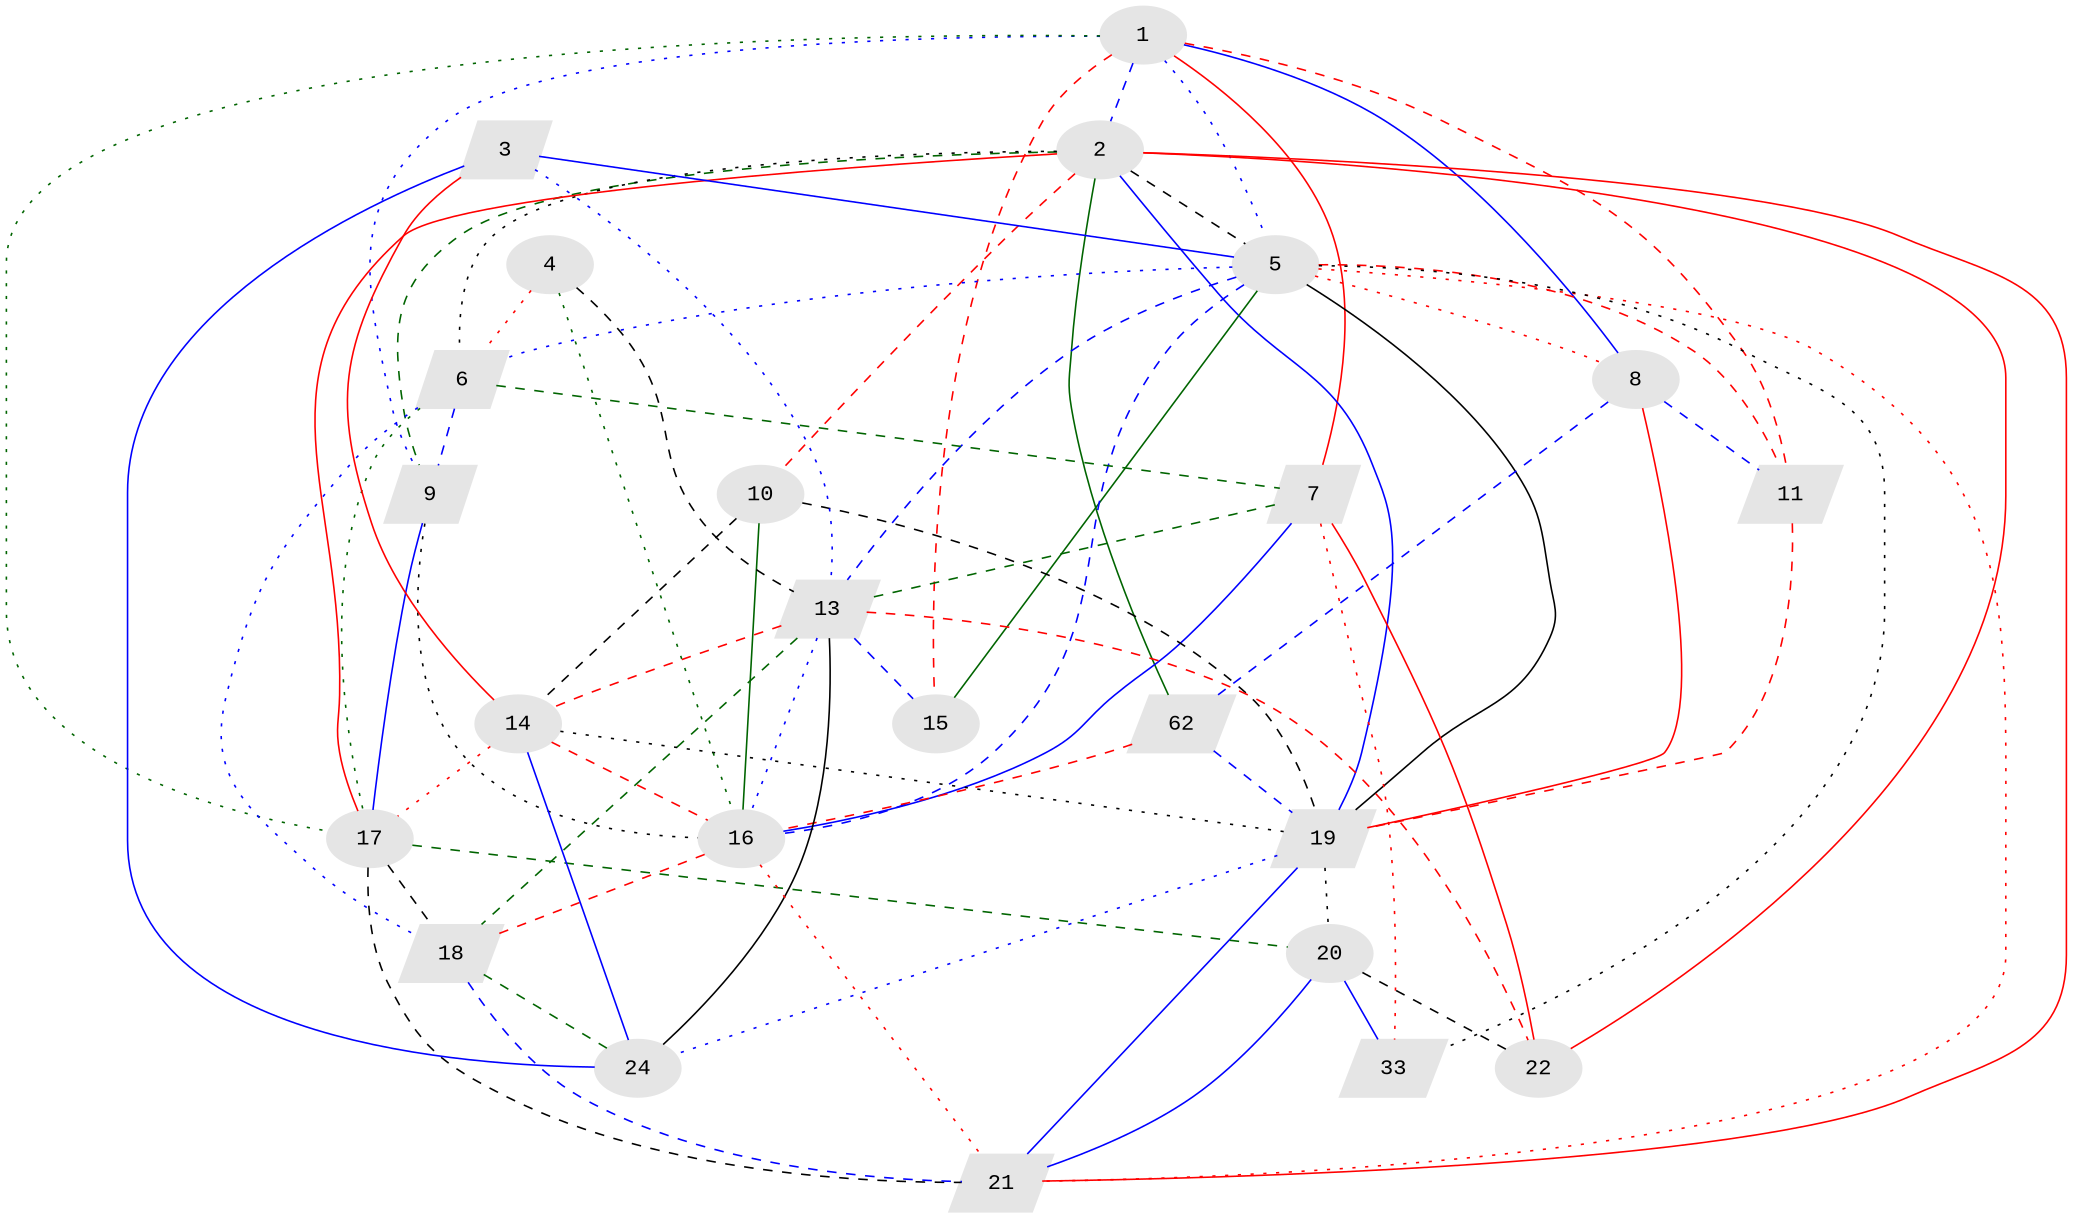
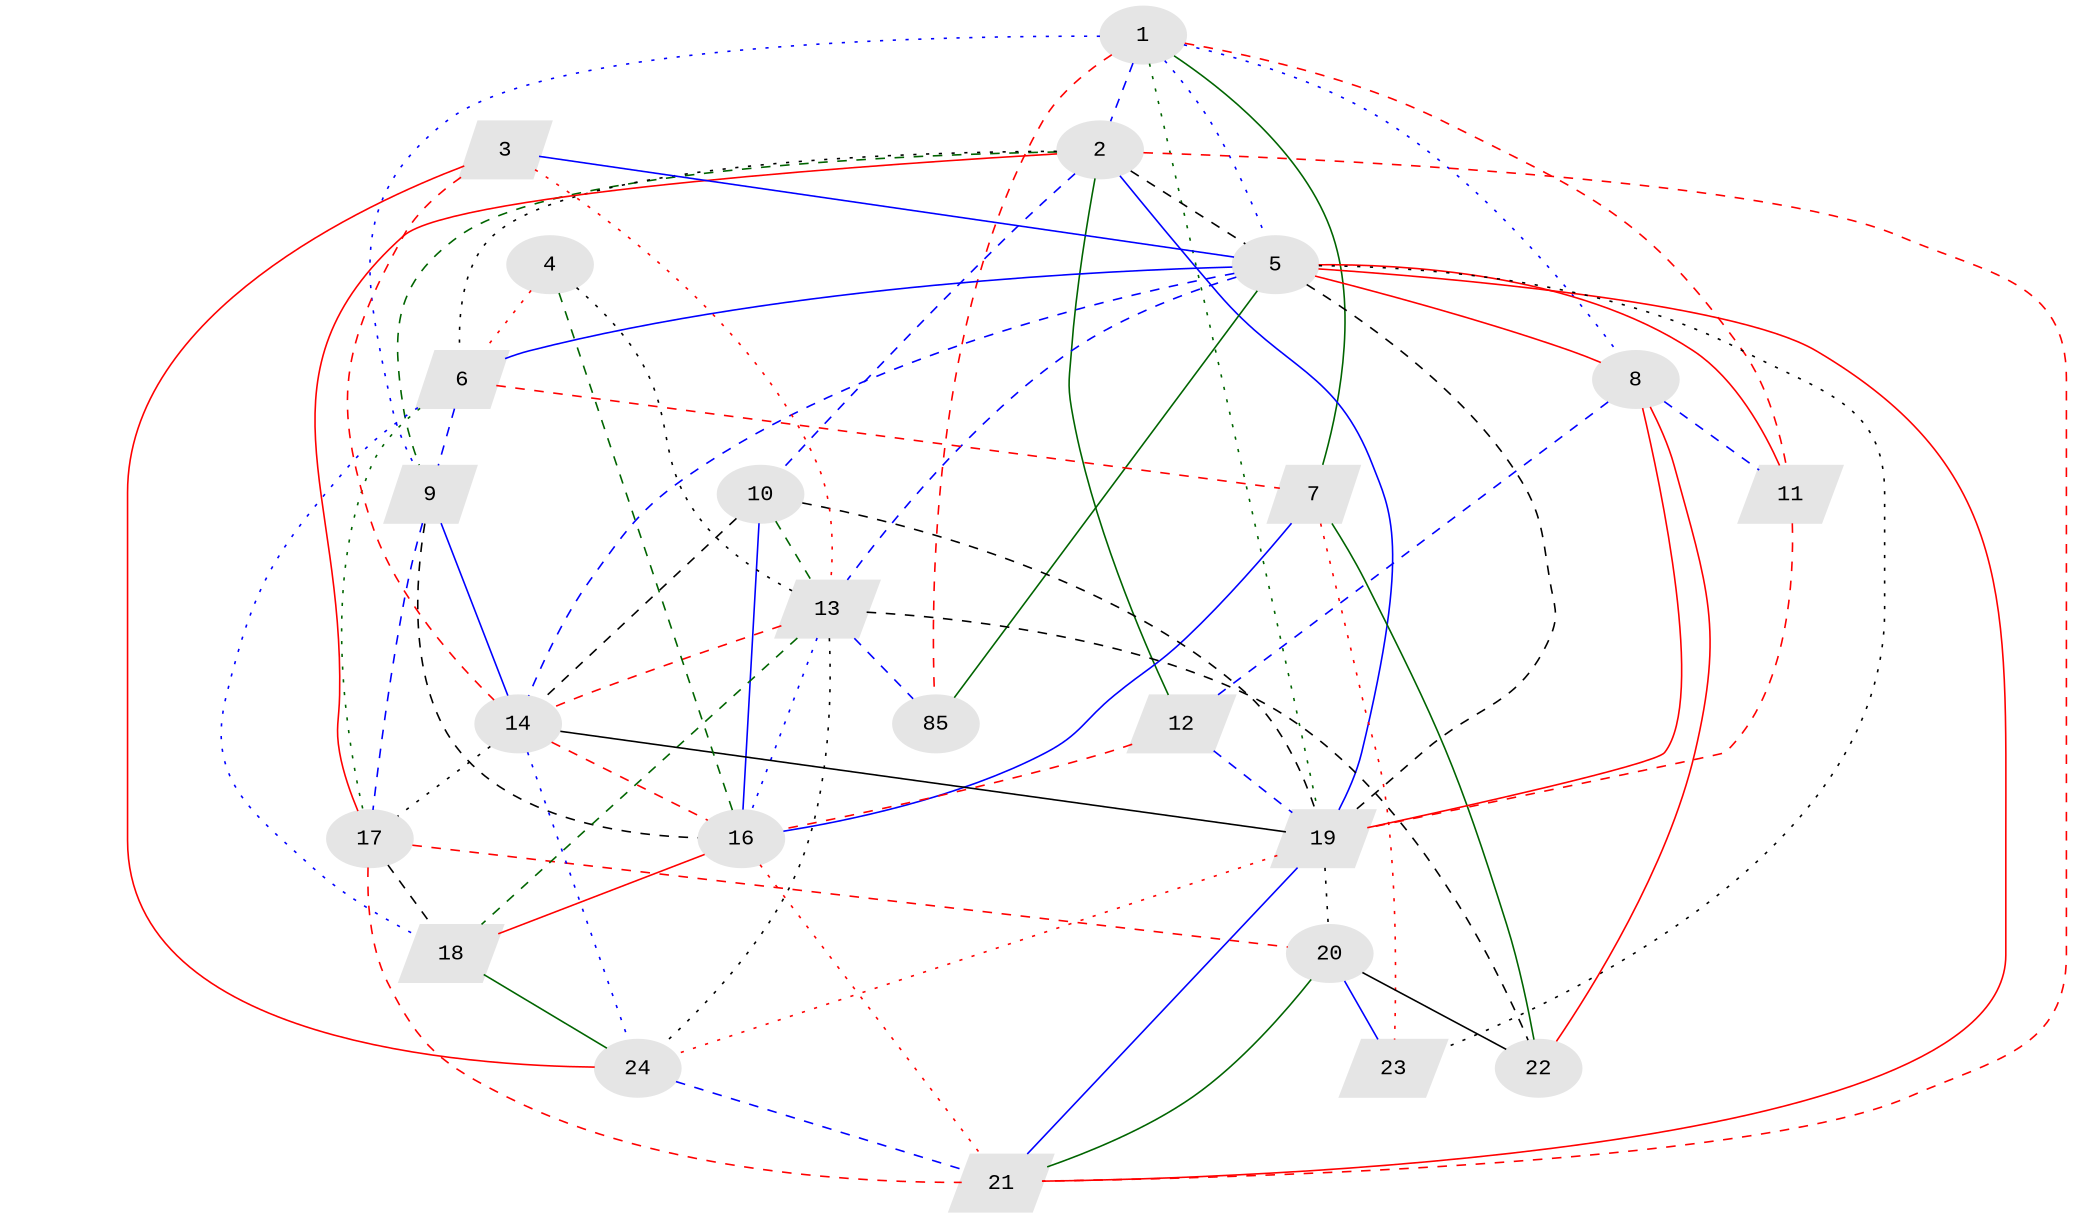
edge "1" -- "17": now "1" -- "19"
edge "1" -- "8": style solid -> dotted
edge "1" -- "7": color red -> darkgreen
edge "5" -- "6": style dotted -> solid
edge "5" -- "8": style dotted -> solid
edge "2" -- "10": color red -> blue
edge "5" -- "11": style dashed -> solid
edge "3" -- "13": color blue -> red
edge "2" -- "22": now "8" -- "22"
edge "6" -- "7": color darkgreen -> red
edge "3" -- "14": style solid -> dashed
edge "4" -- "13": style dashed -> dotted
edge "5" -- "19": style solid -> dashed
edge "4" -- "16": style dotted -> dashed
edge "7" -- "13": now "10" -- "13"
edge "9" -- "14": added
edge "5" -- "16": now "5" -- "14"
edge "9" -- "17": style solid -> dashed
edge "10" -- "16": color darkgreen -> blue
edge "3" -- "24": color blue -> red
edge "2" -- "21": style solid -> dashed
edge "13" -- "22": color red -> black
node "15": label "15" -> "85"
node "62": label "62" -> "12"
edge "9" -- "16": style dotted -> dashed
edge "7" -- "22": color red -> darkgreen
edge "14" -- "17": color red -> black
edge "14" -- "19": style dotted -> solid
edge "13" -- "24": style solid -> dotted
edge "5" -- "21": style dotted -> solid
edge "14" -- "24": style solid -> dotted
edge "16" -- "18": style dashed -> solid
edge "17" -- "20": color darkgreen -> red
edge "19" -- "24": color blue -> red
edge "18" -- "24": style dashed -> solid
edge "20" -- "22": style dashed -> solid
node "33": label "33" -> "23"
edge "20" -- "21": color blue -> darkgreen
edge "17" -- "21": color black -> red
edge "18" -- "21": now "24" -- "21"
